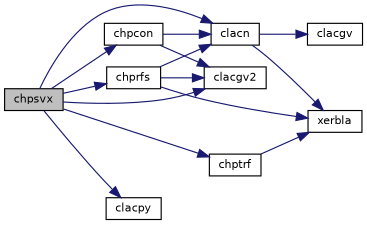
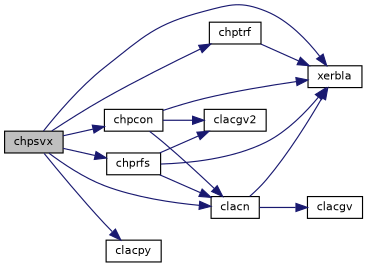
edge "chpcon" -> "xerbla": added
edge "chpsvx" -> "clacgv2": now "chpsvx" -> "xerbla"
